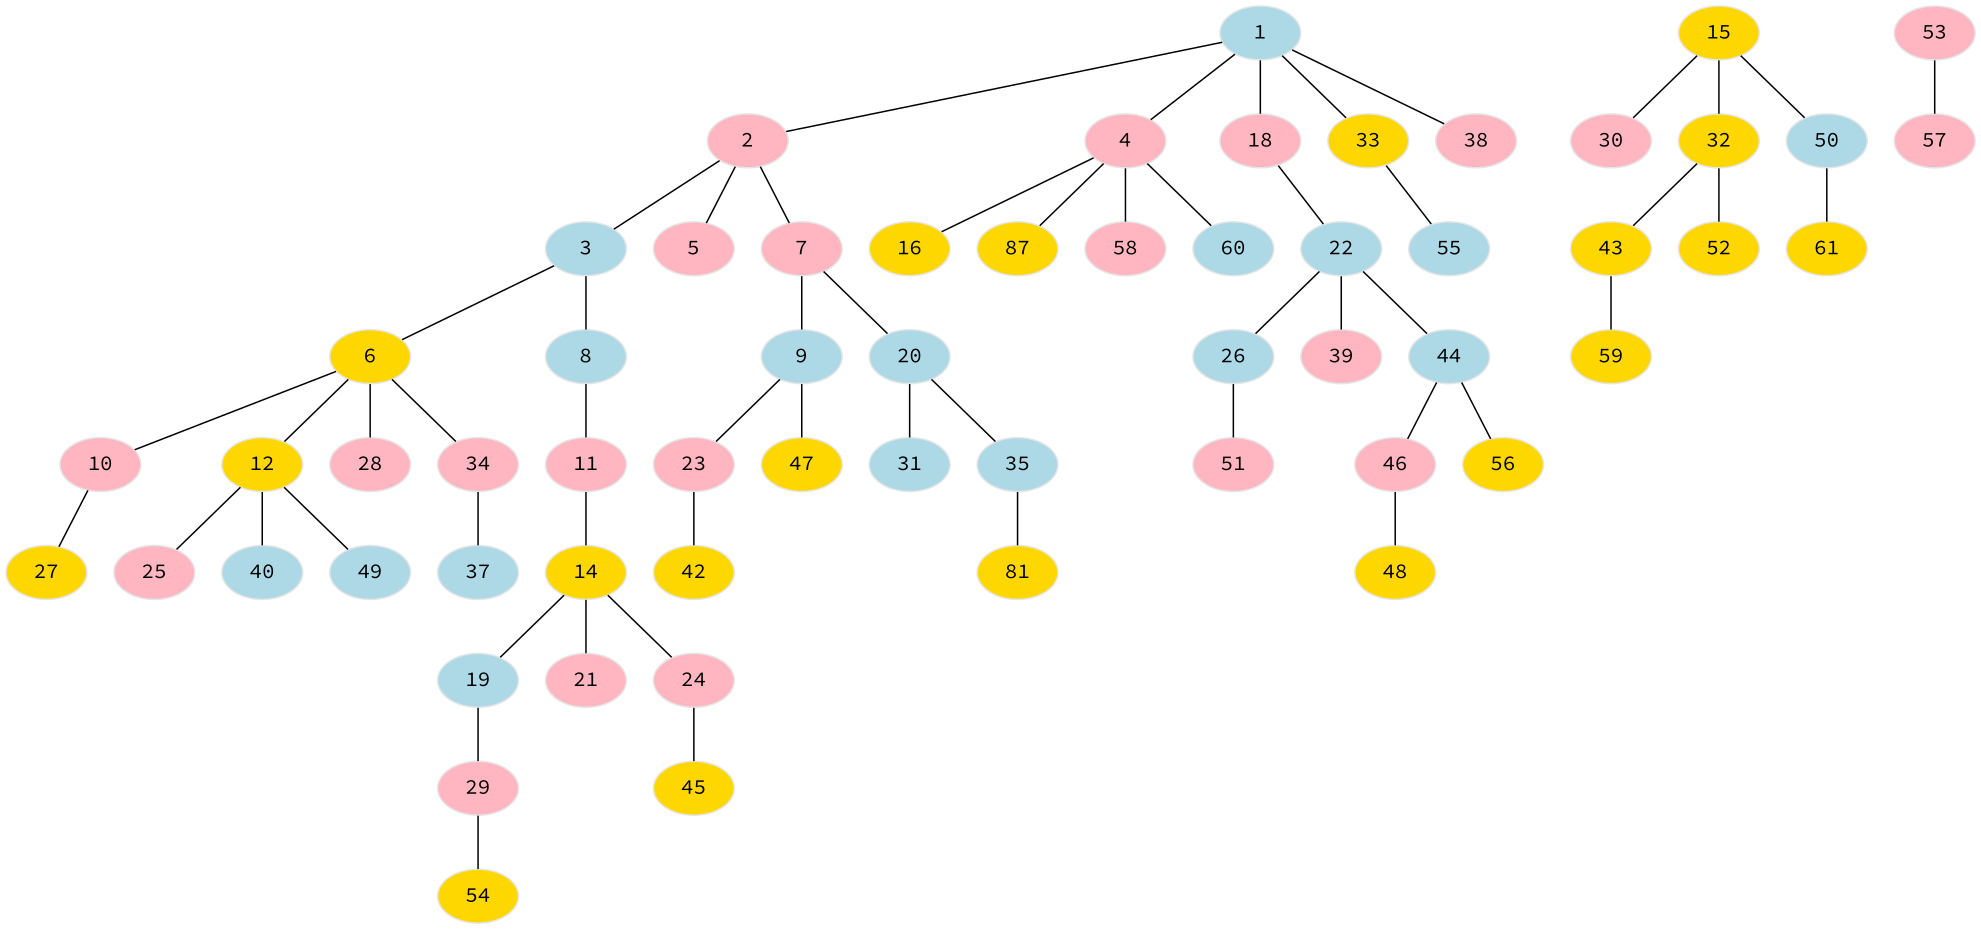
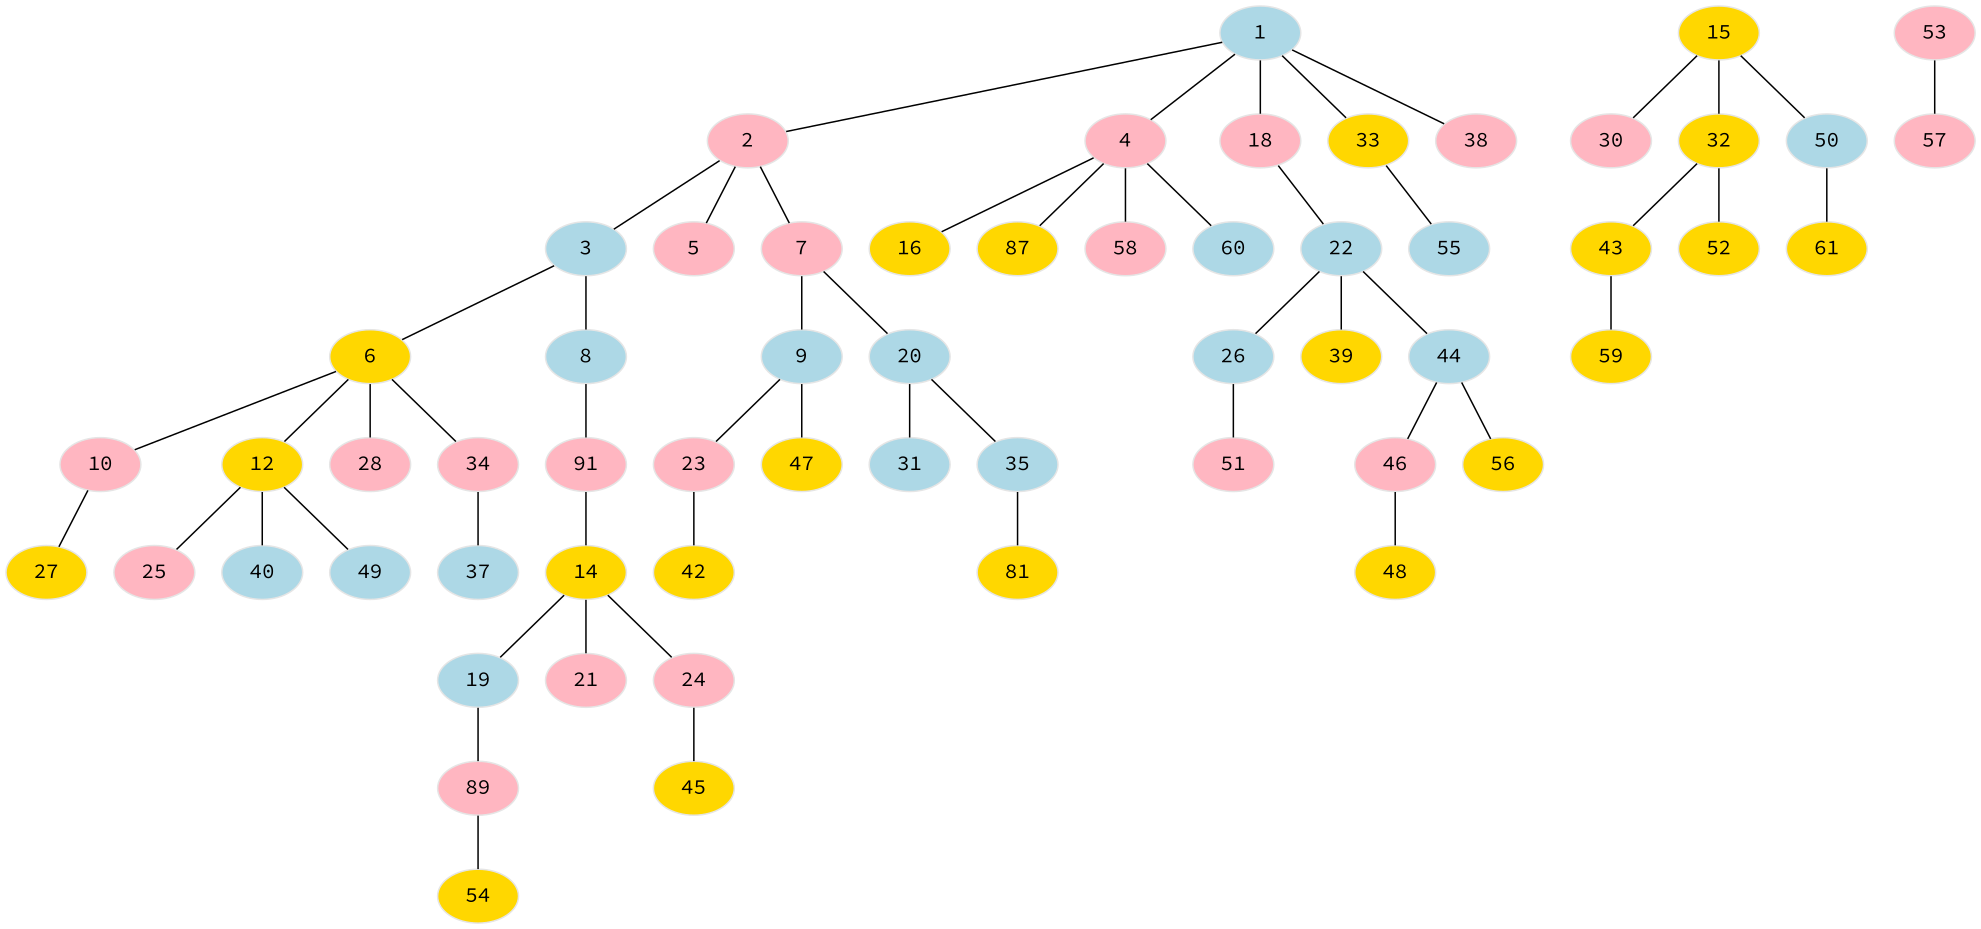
node "39": fillcolor lightpink -> gold
node "11": label "11" -> "91"
node "29": label "29" -> "89"
